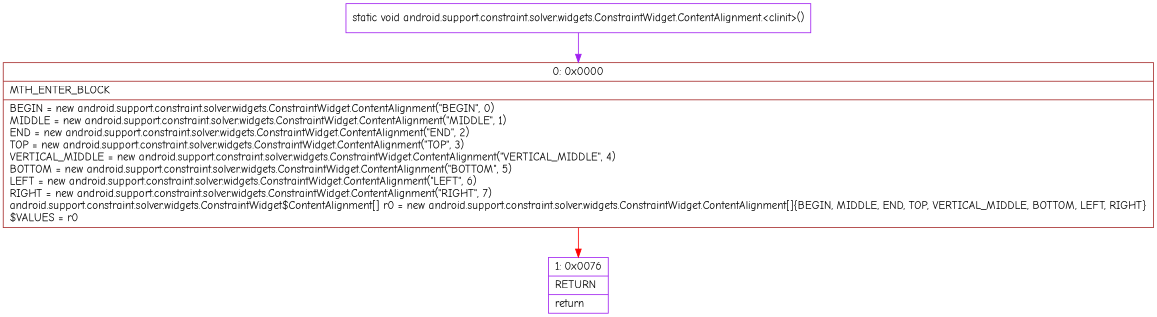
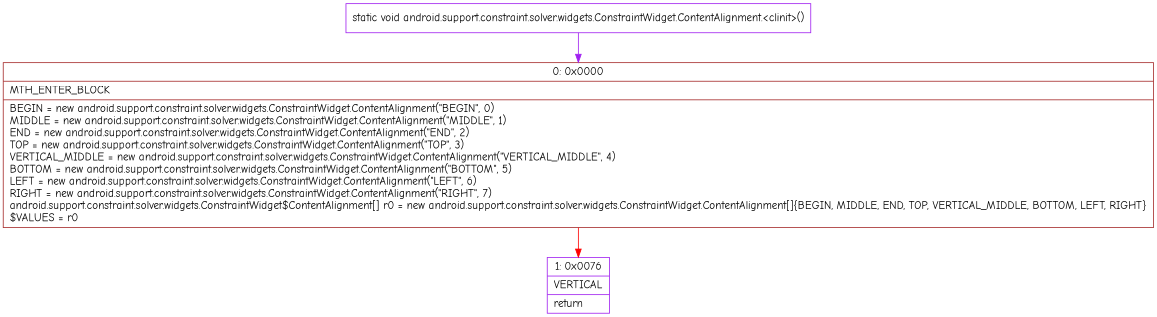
node "1: 0x0076": text "RETURN" -> "VERTICAL"
